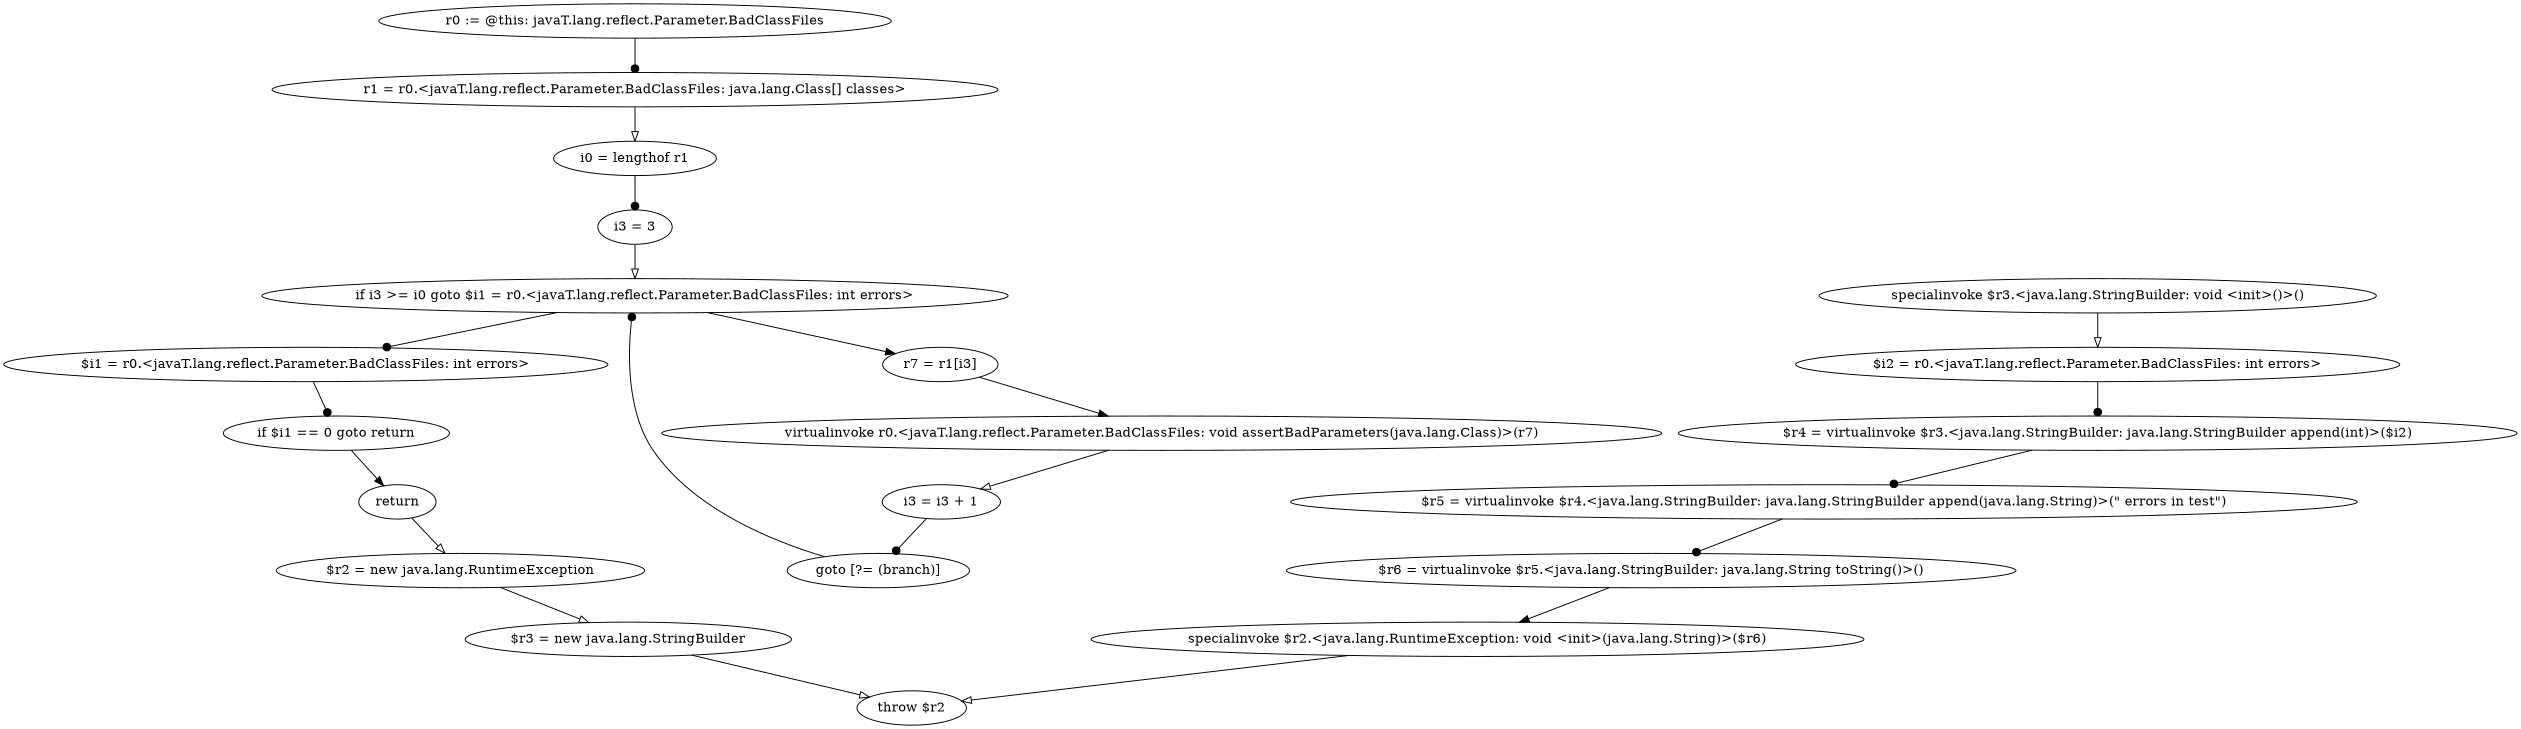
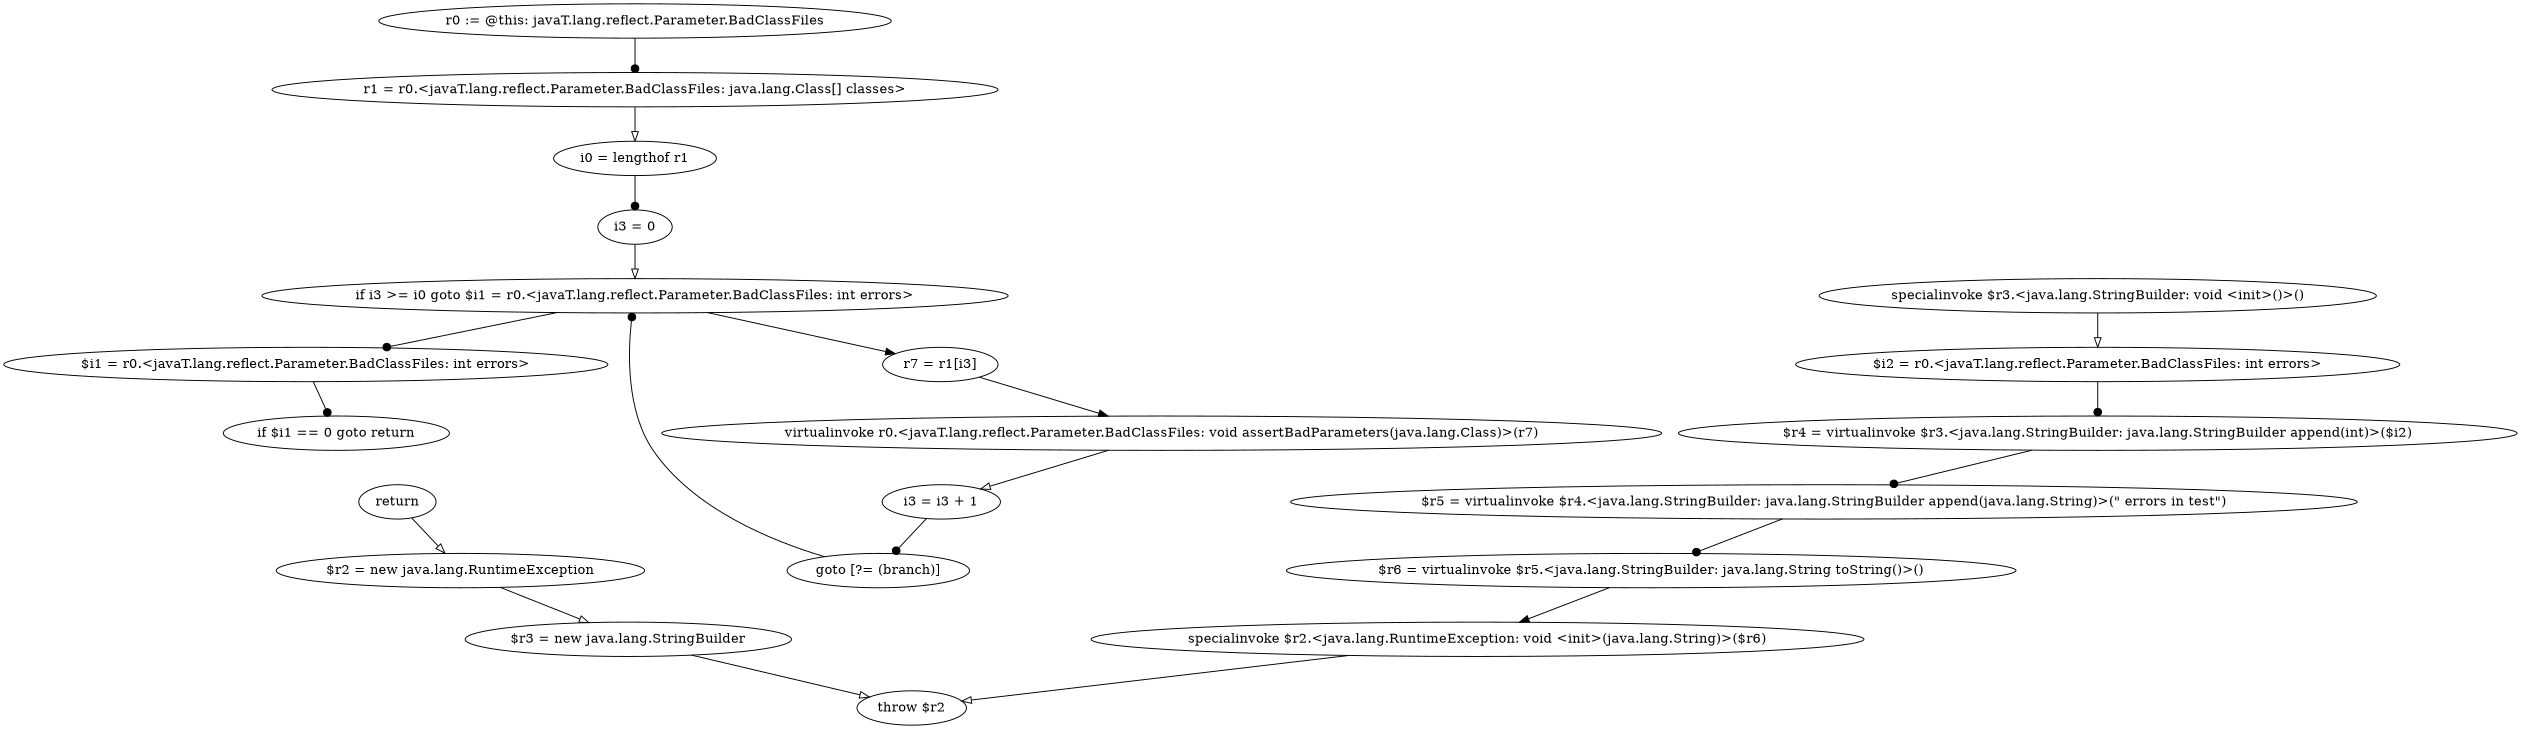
node "i3 = 3": label "i3 = 3" -> "i3 = 0"
edge "if $i1 == 0 goto return" -> "return": removed
